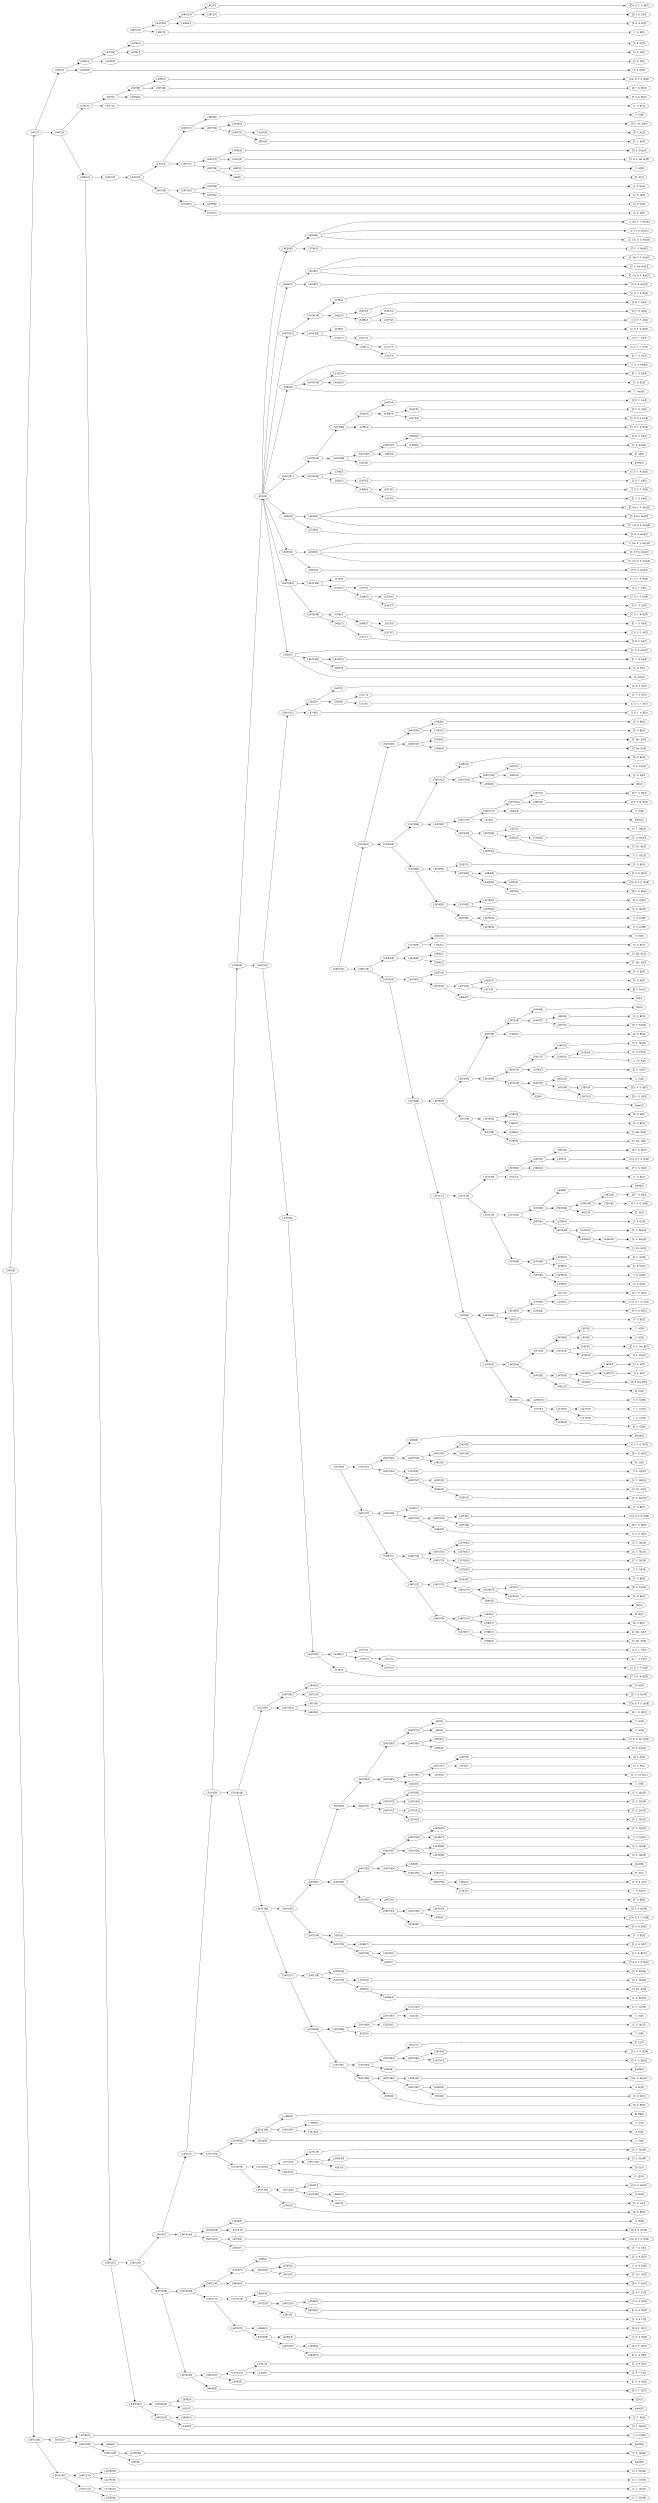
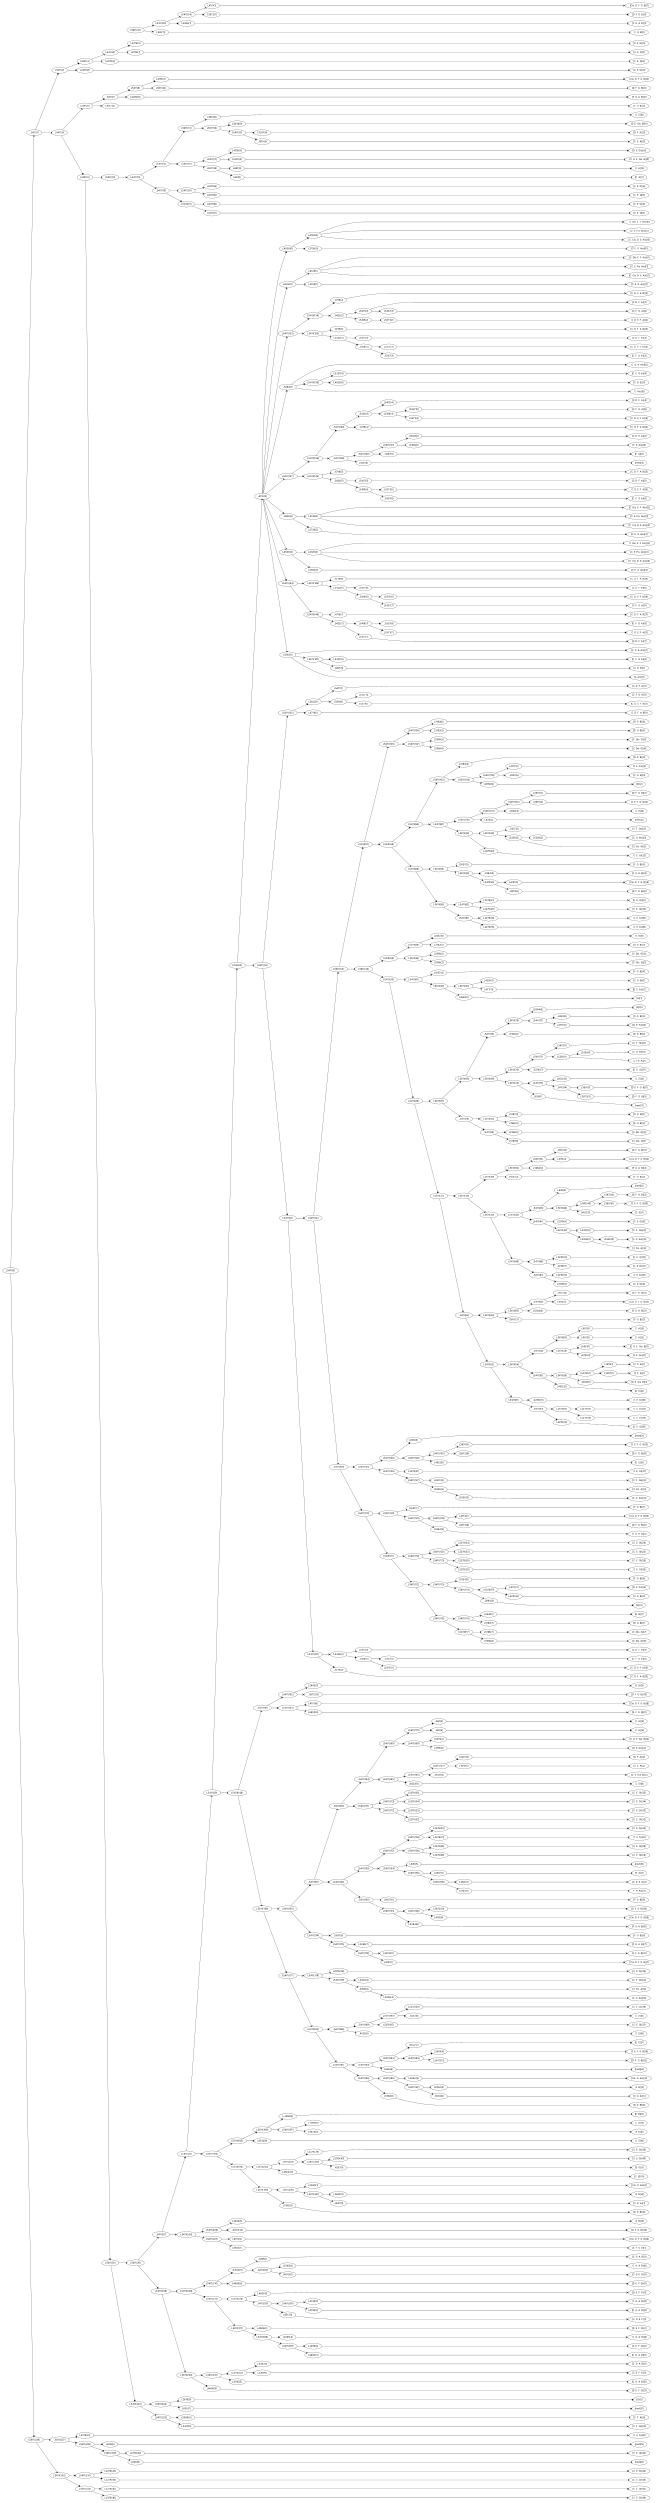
edge "L5418(2)" -> "L5327(2)": now "L5417(2)" -> "L5327(2)"
edge "L4718(7)" -> "L5418(7)": now "L5422(7)" -> "L5418(7)"
node "L5411(32)": added
